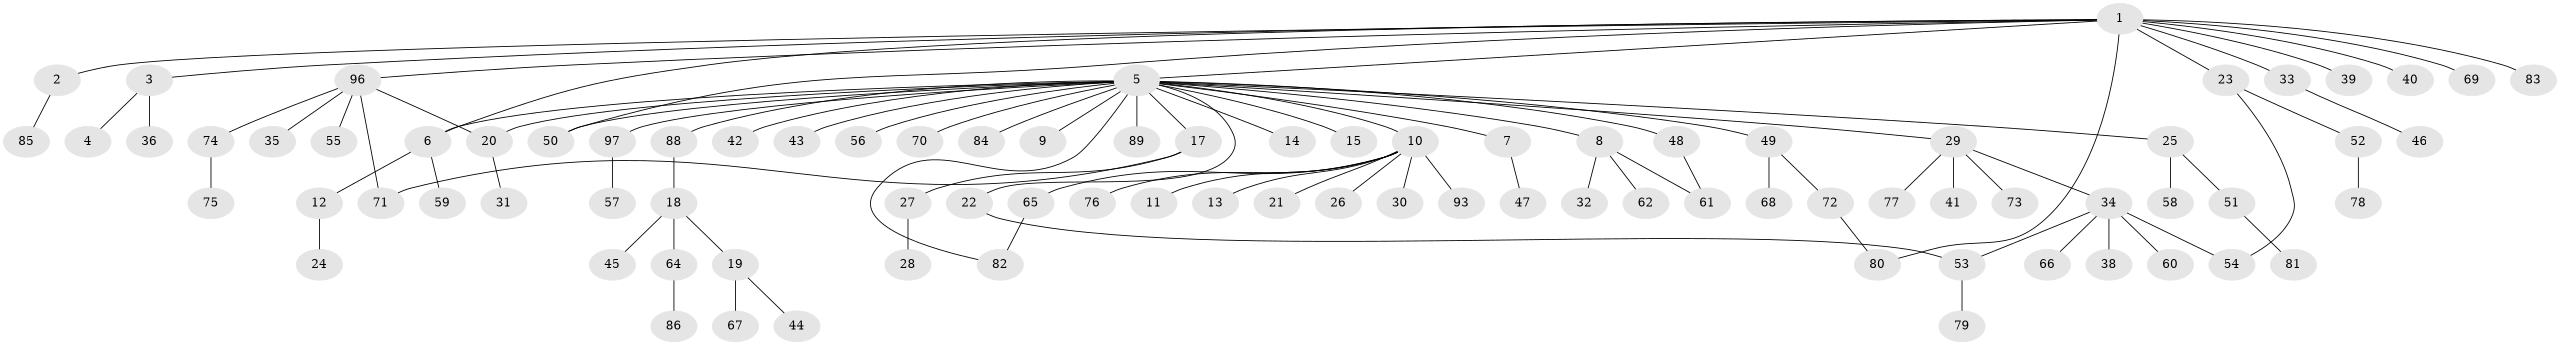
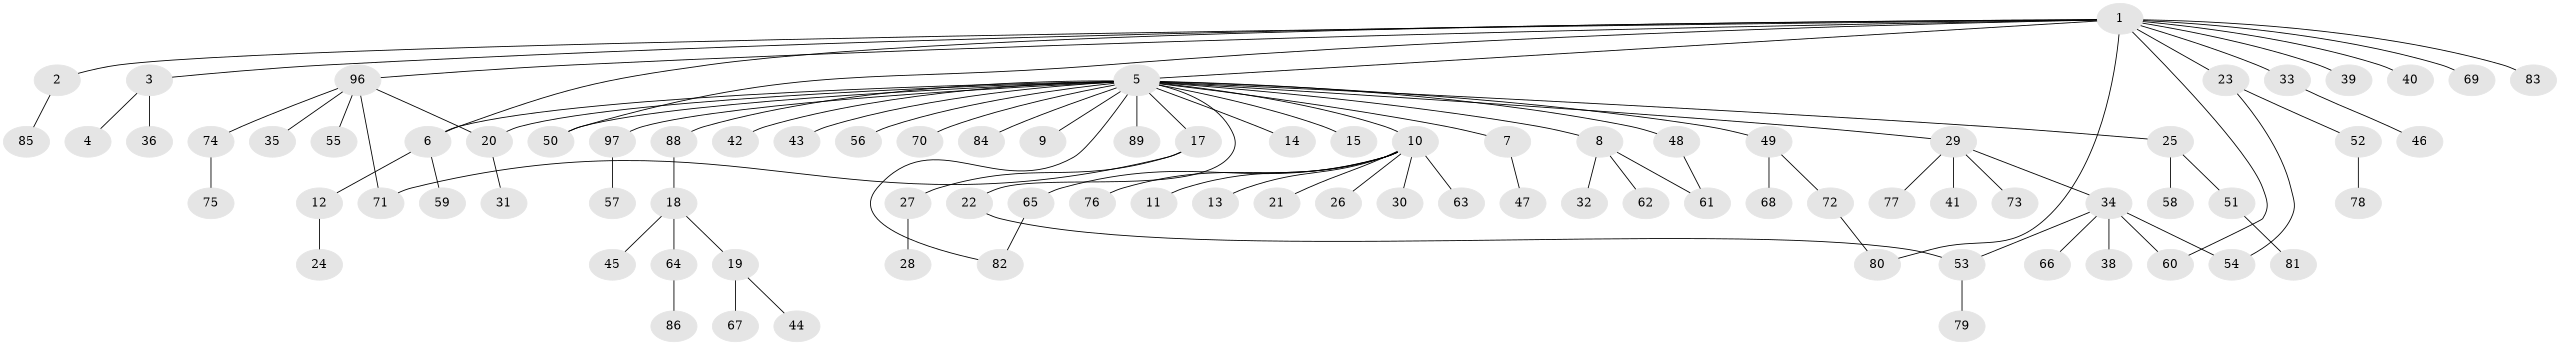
edge "1" -- "60": added
node "93": label "93" -> "63"
